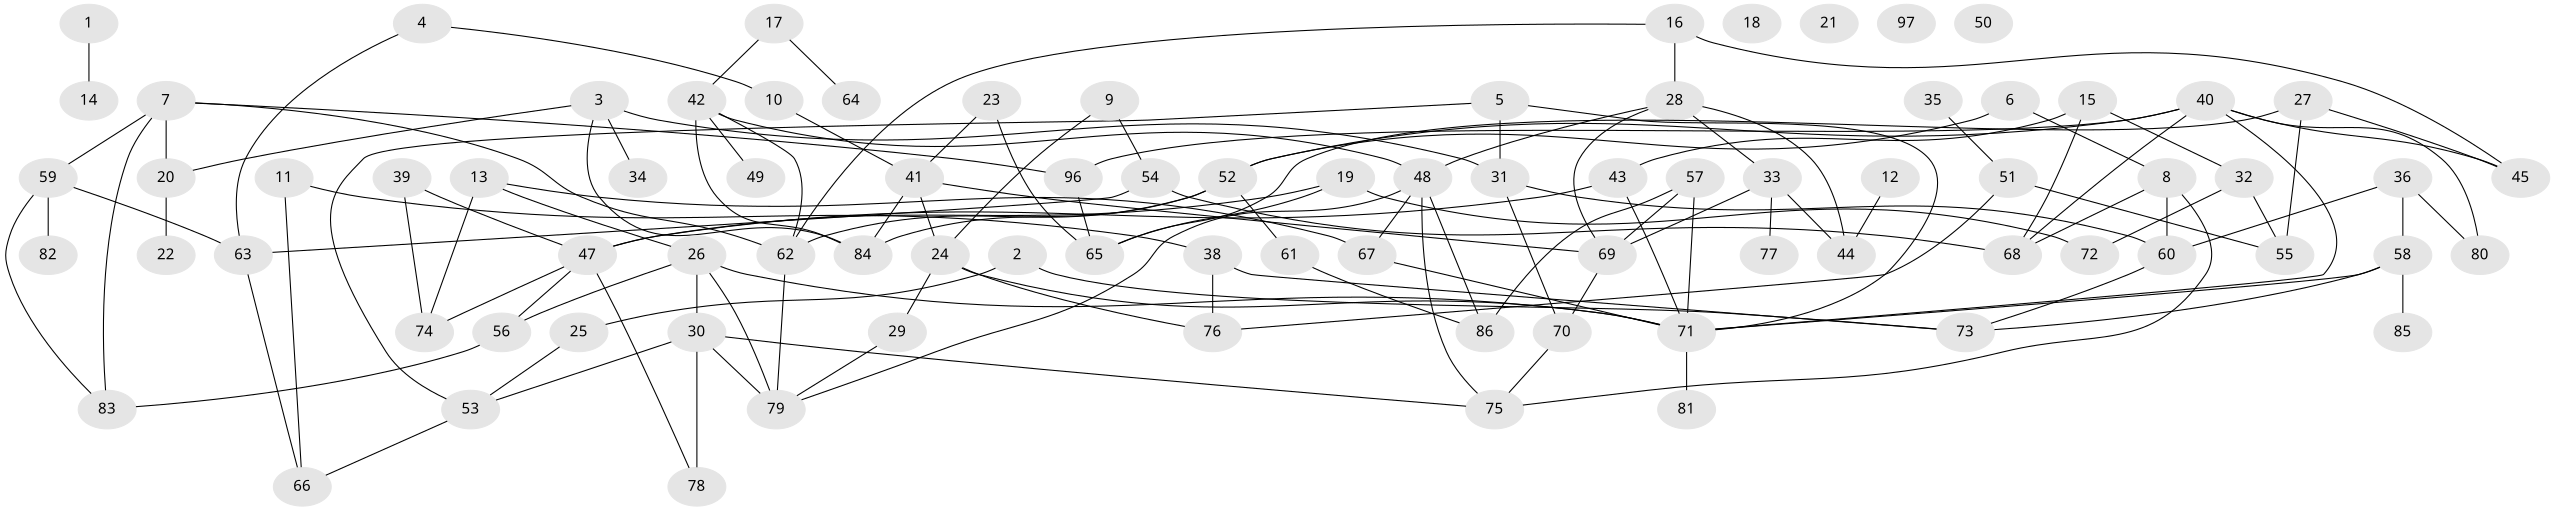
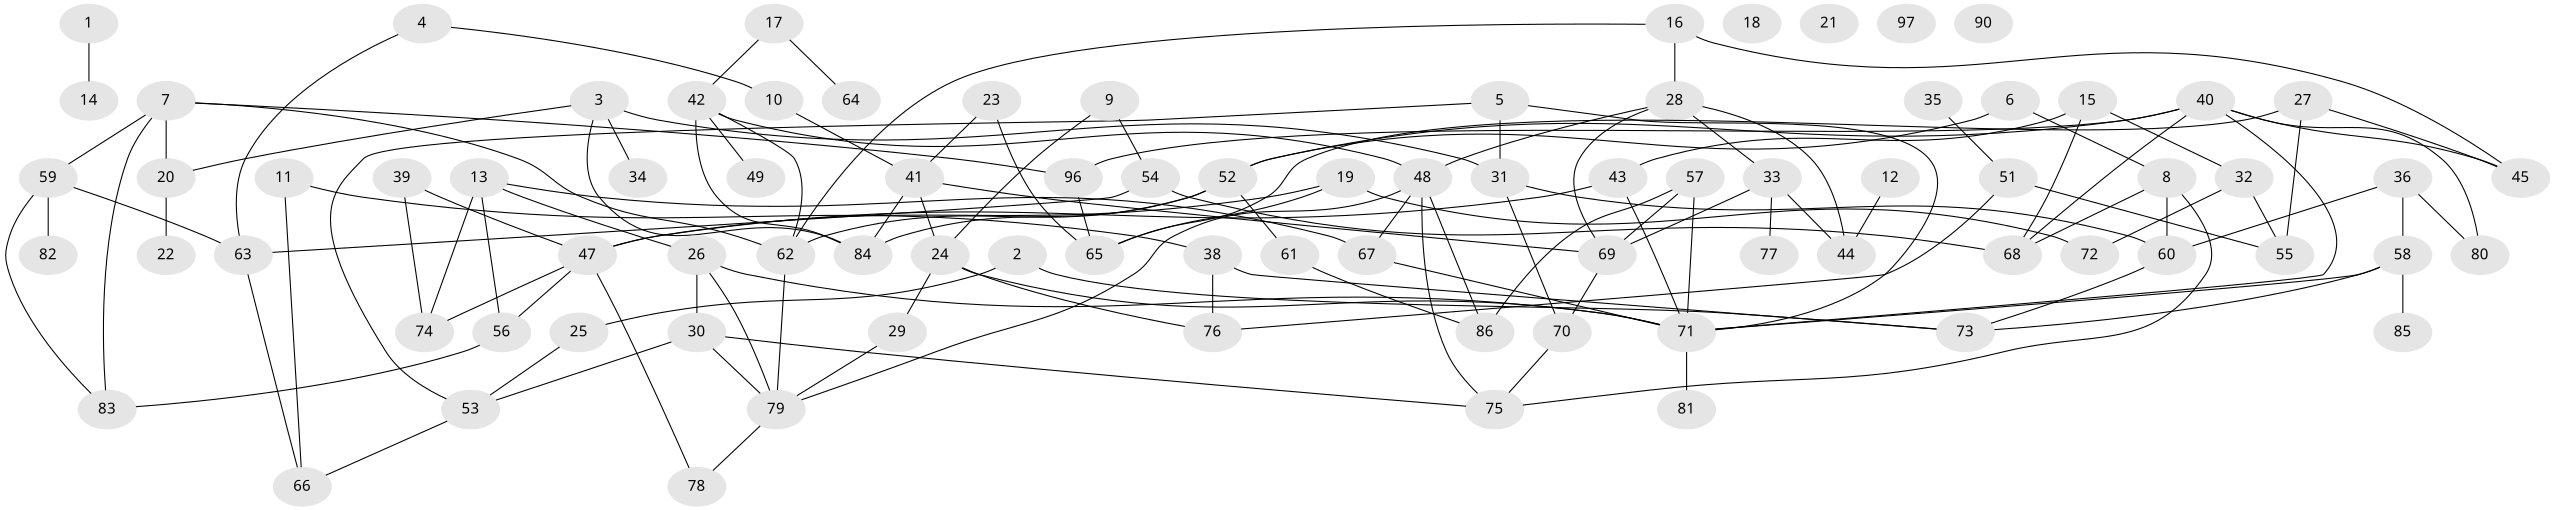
node "50": label "50" -> "90"
edge "26" -- "56": now "13" -- "56"
edge "30" -- "78": now "79" -- "78"
